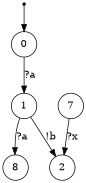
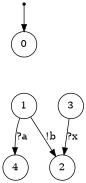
edge "0" -> "1": removed, label "?a"
node "7": label "7" -> "3"
node "8": label "8" -> "4"
